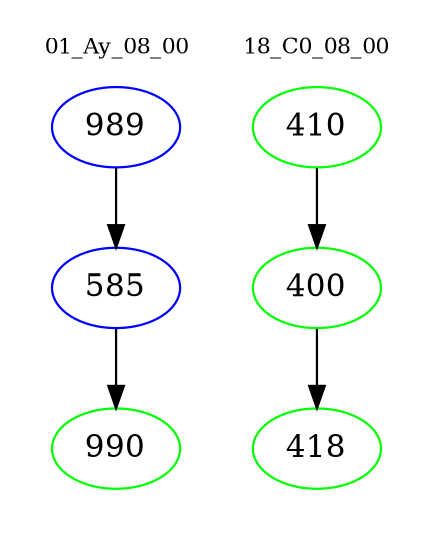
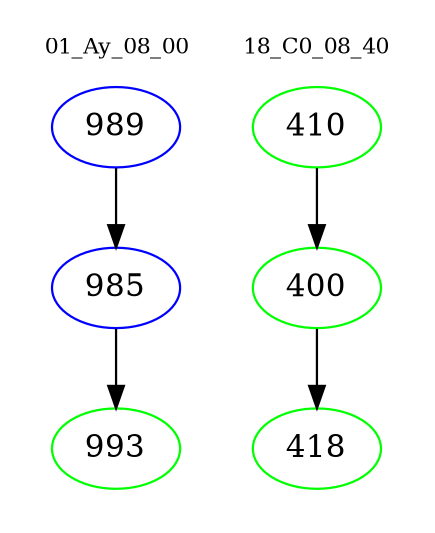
cluster "18_C0_08_00": label "18_C0_08_00" -> "18_C0_08_40"
node "585": label "585" -> "985"
node "990": label "990" -> "993"
